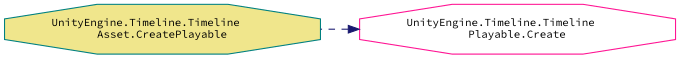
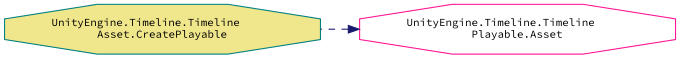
node "UnityEngine.Timeline.Timeline Playable.Create": label "UnityEngine.Timeline.Timeline Playable.Create" -> "UnityEngine.Timeline.Timeline Playable.Asset"
